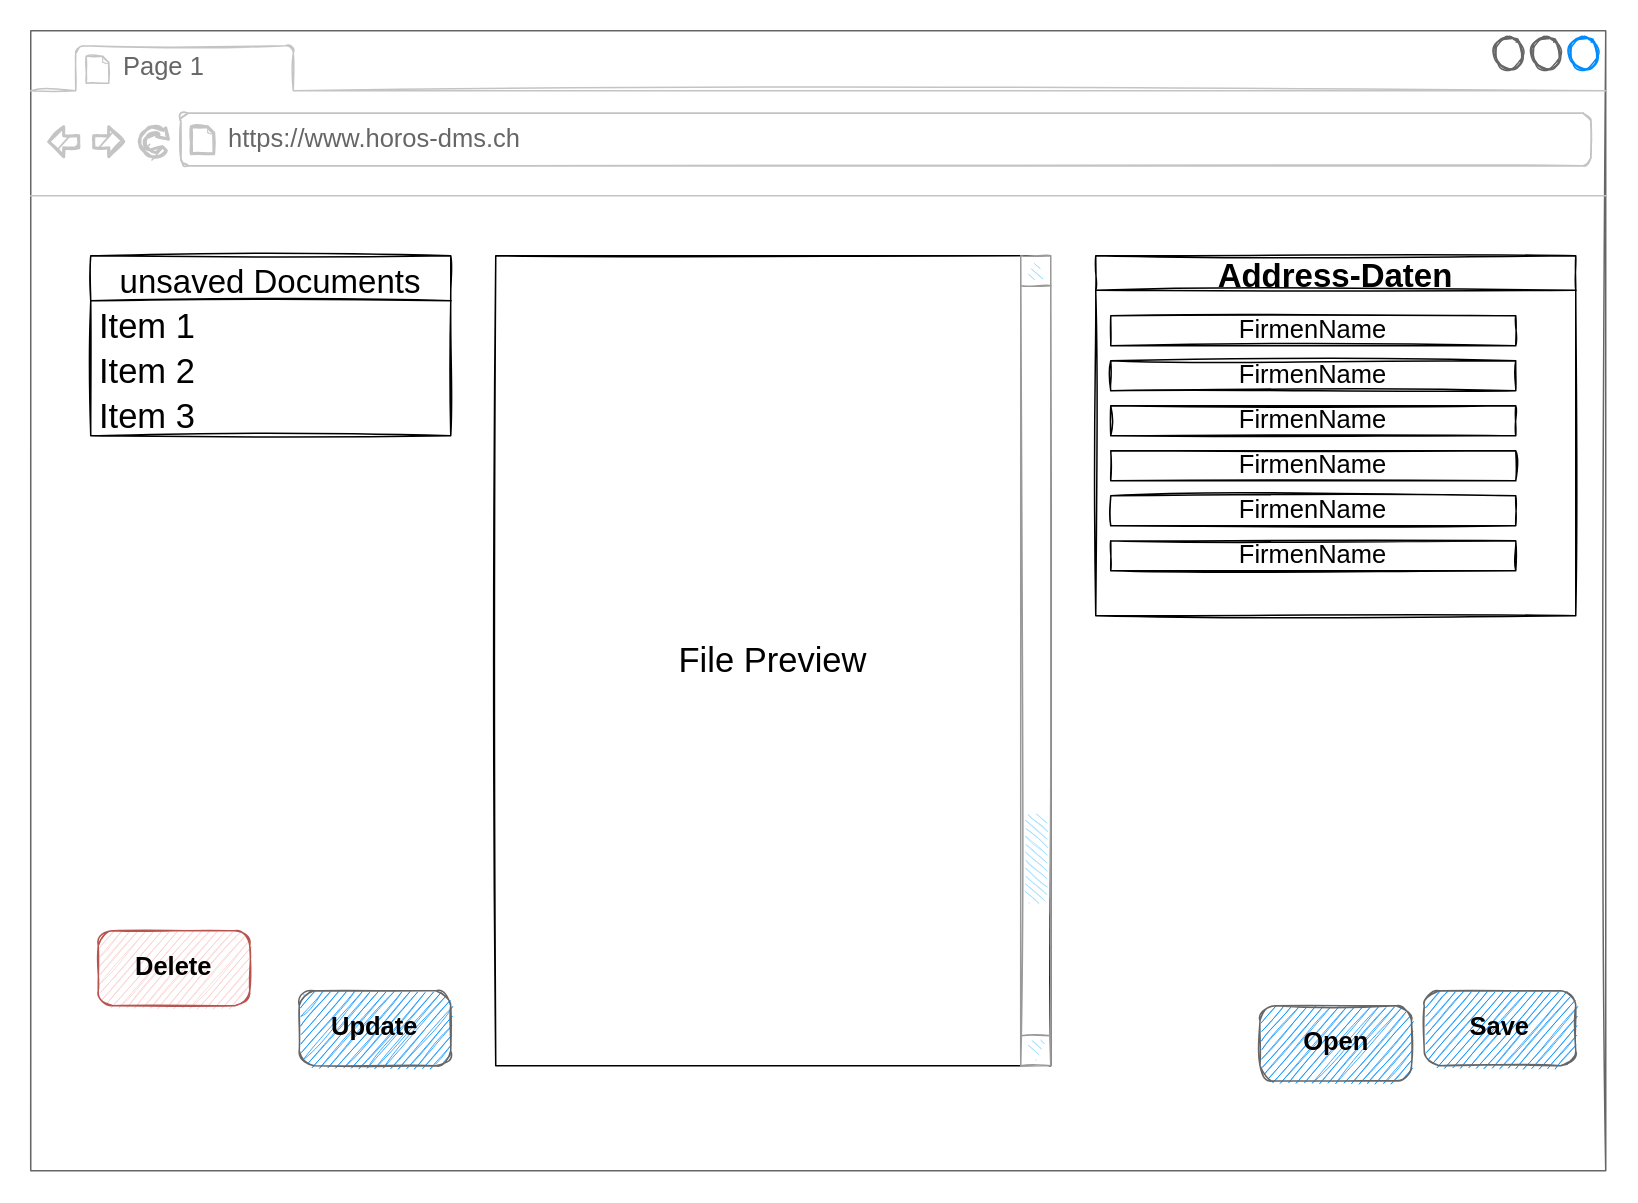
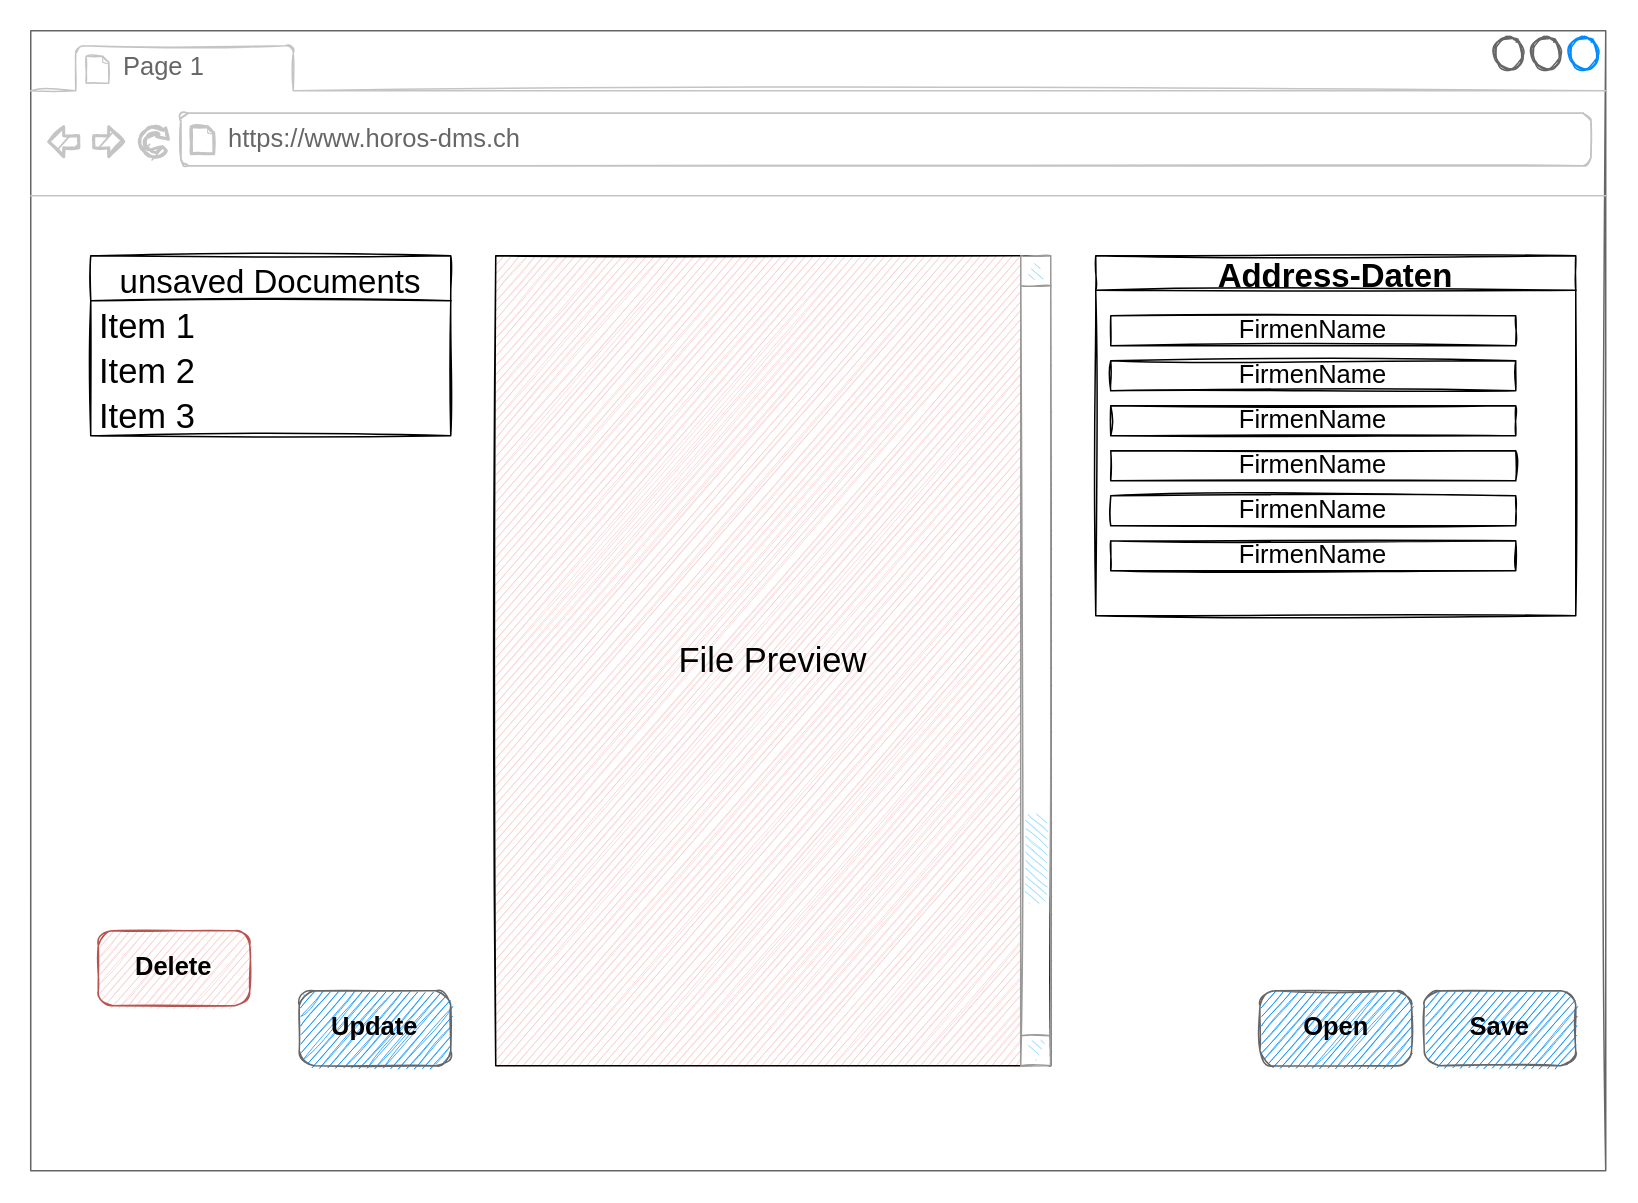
node "File Preview": fillcolor #ffffff -> #f8cecc
node "Open": moved (1336, 1043) -> (1336, 1028)
